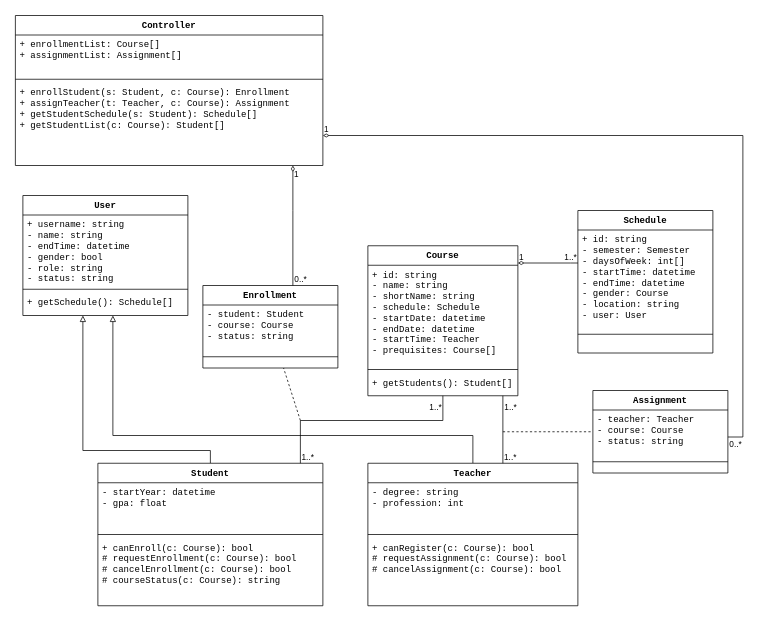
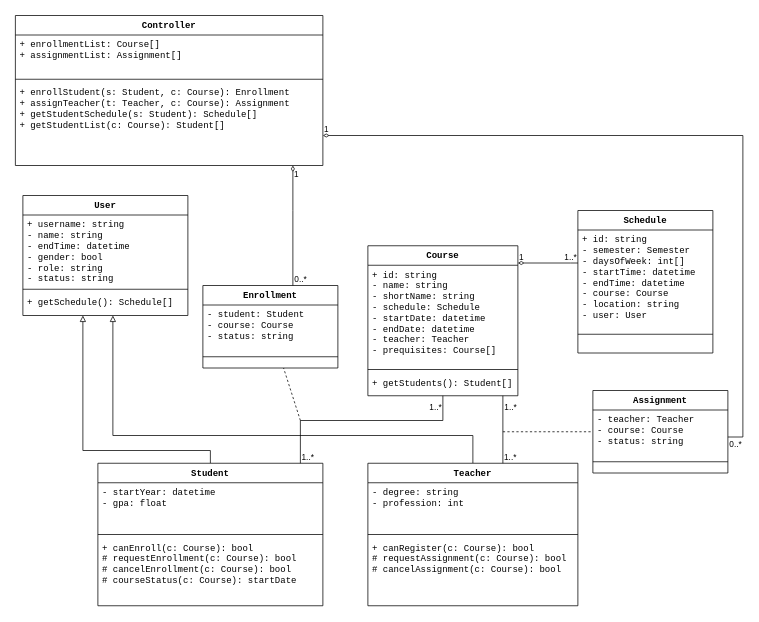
node "+ id: string - semester: Semester - daysOfWeek: int[] - startTime: datetime - endTime: datetime - gender: Course - location: string - user: User": label "+ id: string - semester: Semester - daysOfWeek: int[] - startTime: datetime - endTime: datetime - gender: Course - location: string - user: User" -> "+ id: string - semester: Semester - daysOfWeek: int[] - startTime: datetime - endTime: datetime - course: Course - location: string - user: User"
node "+ id: string- name: string- shortName: string- schedule: Schedule- startDate: datetime- endDate: datetime- startTime: Teacher- prequisites: Course[]": label "+ id: string- name: string- shortName: string- schedule: Schedule- startDate: datetime- endDate: datetime- startTime: Teacher- prequisites: Course[]" -> "+ id: string- name: string- shortName: string- schedule: Schedule- startDate: datetime- endDate: datetime- teacher: Teacher- prequisites: Course[]"
node "+ canEnroll(c: Course): bool # requestEnrollment(c: Course): bool # cancelEnrollment(c: Course): bool # courseStatus(c: Course): string": label "+ canEnroll(c: Course): bool # requestEnrollment(c: Course): bool # cancelEnrollment(c: Course): bool # courseStatus(c: Course): string" -> "+ canEnroll(c: Course): bool # requestEnrollment(c: Course): bool # cancelEnrollment(c: Course): bool # courseStatus(c: Course): startDate"
